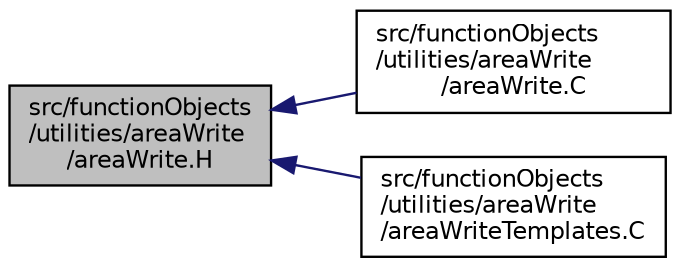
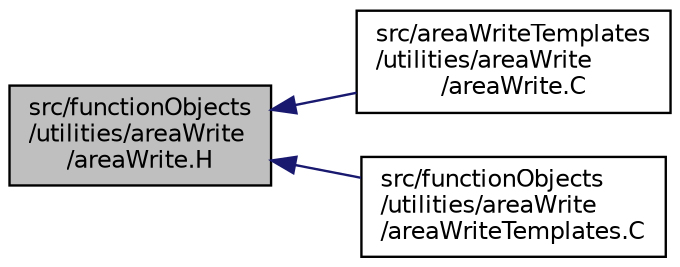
node "src/functionObjects /utilities/areaWrite /areaWrite.C": label "src/functionObjects /utilities/areaWrite /areaWrite.C" -> "src/areaWriteTemplates /utilities/areaWrite /areaWrite.C"
